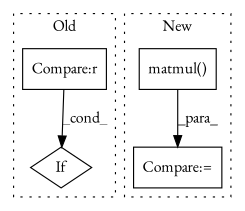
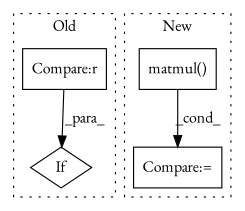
edge "Compare:r" -> "If": label "_cond_" -> "_para_"
edge "matmul()" -> "Compare:=": label "_para_" -> "_cond_"
